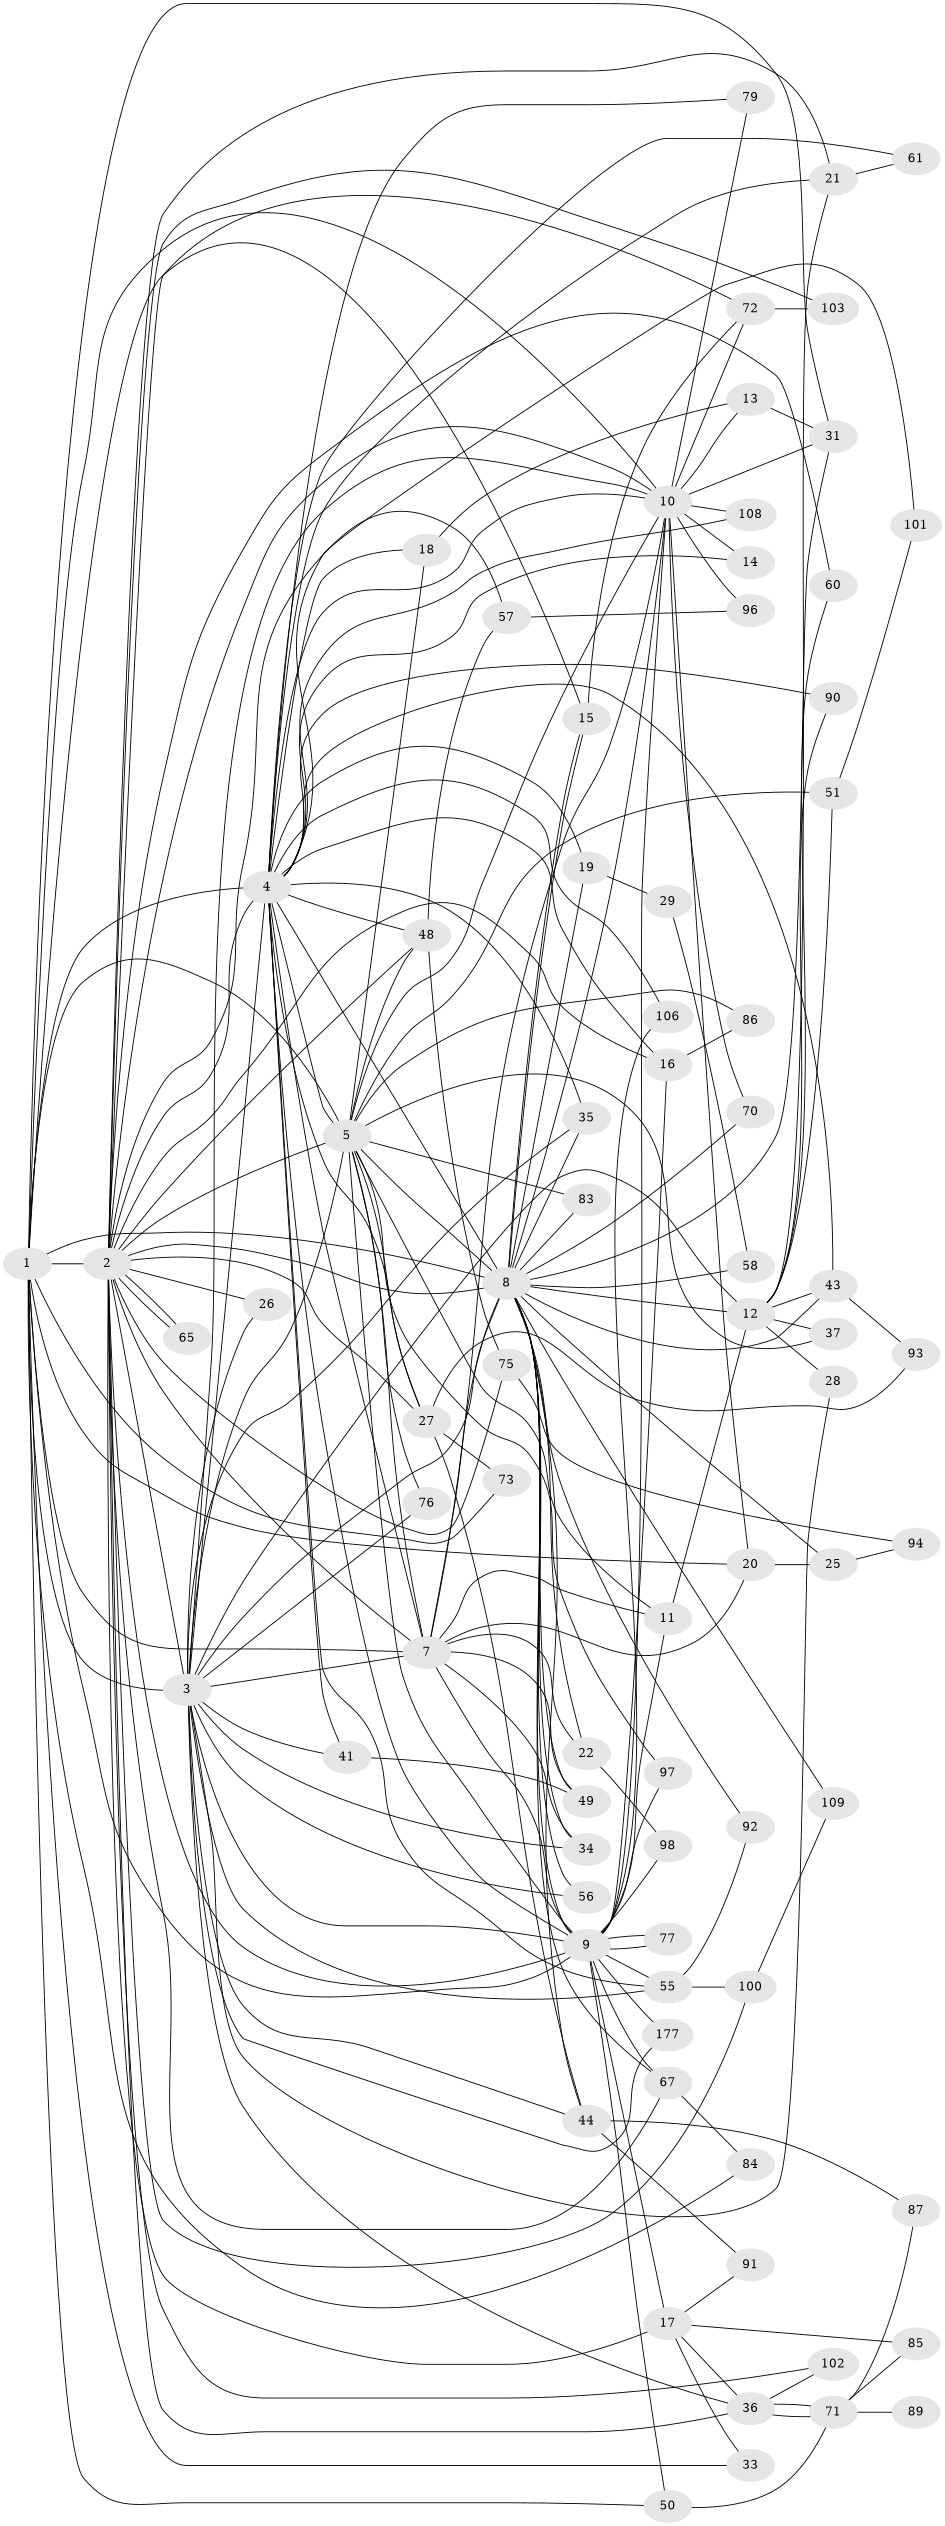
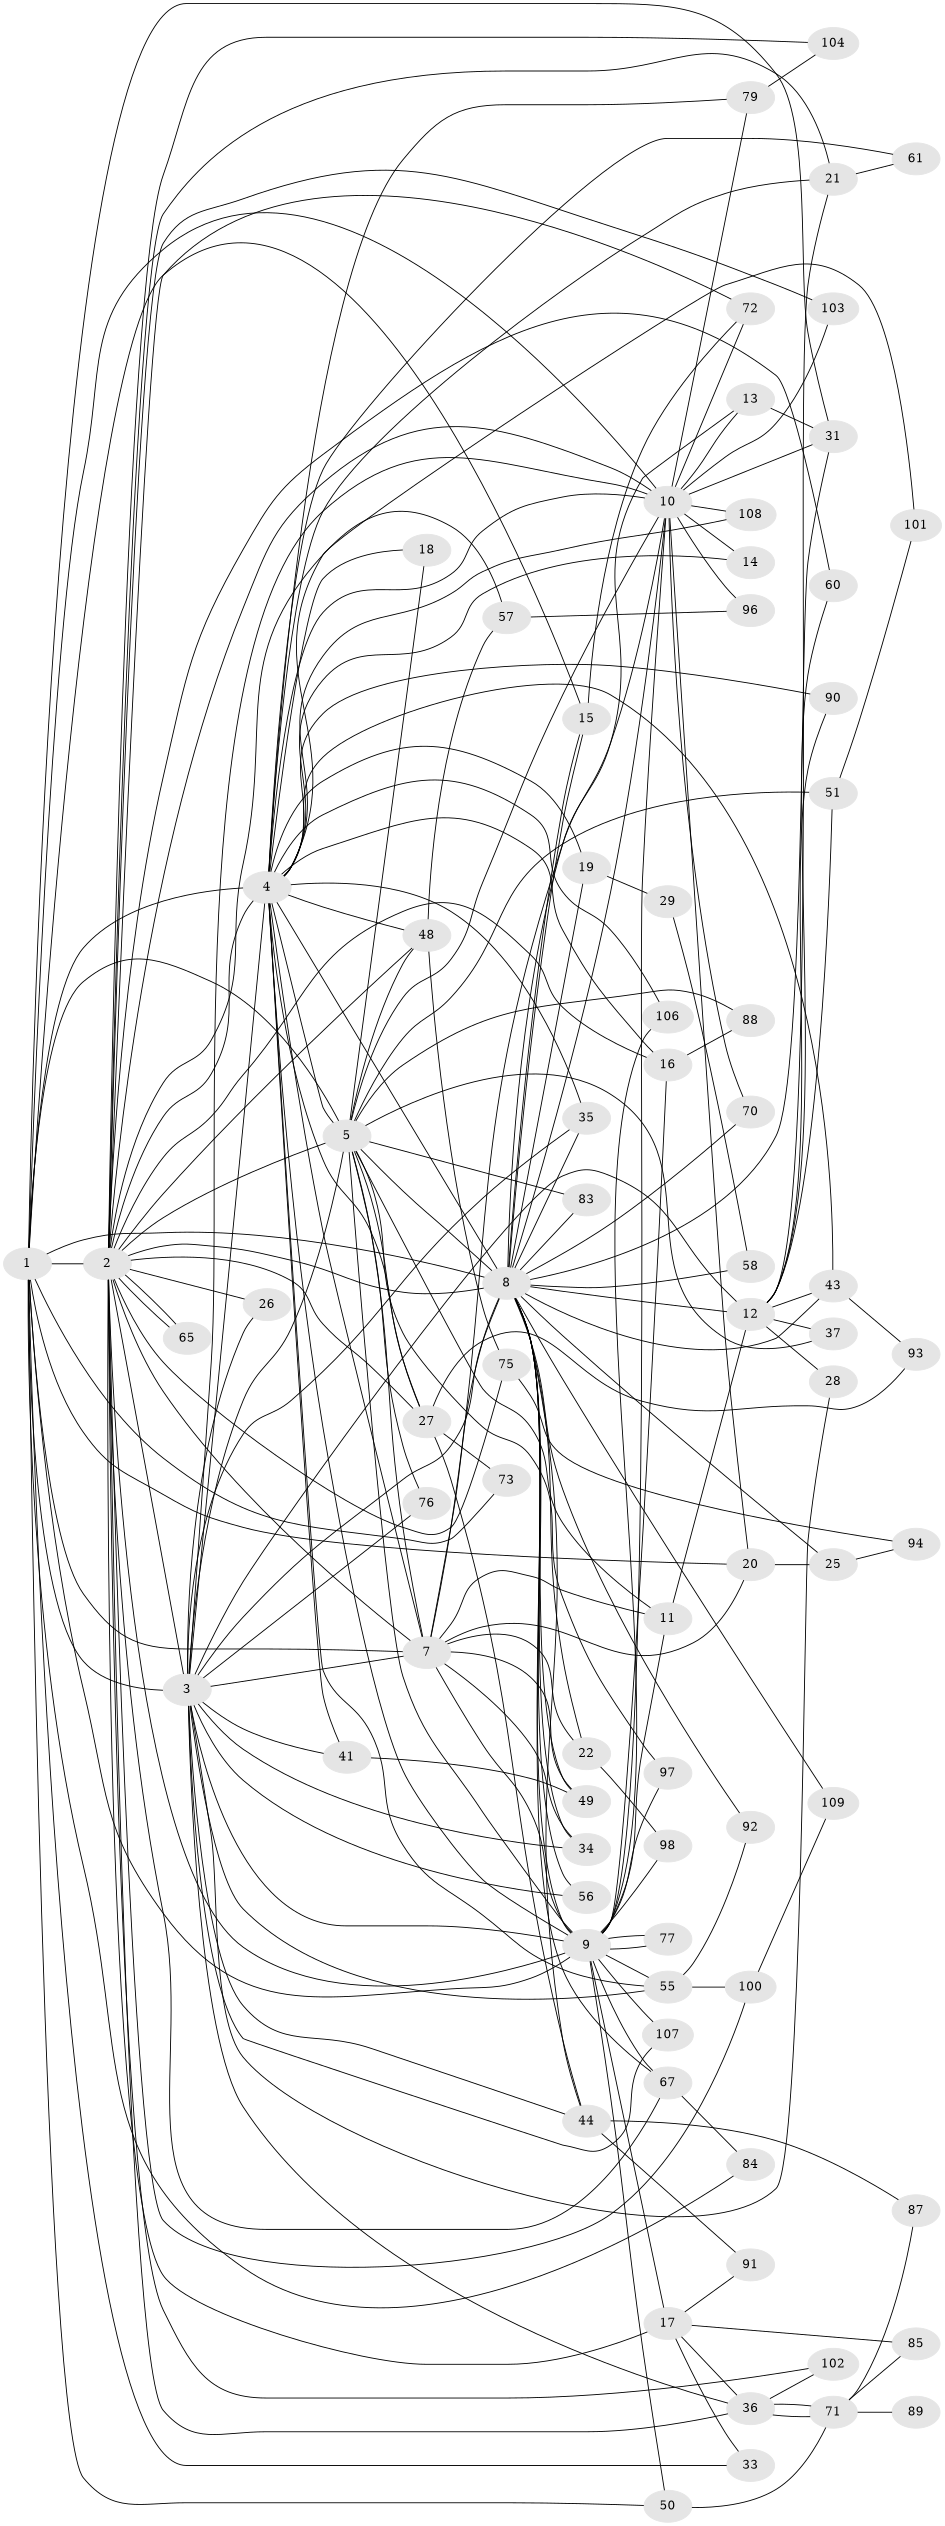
node "104": added
edge "72" -- "103": now "10" -- "103"
edge "13" -- "18": now "13" -- "8"
node "86": label "86" -> "88"
node "177": label "177" -> "107"
